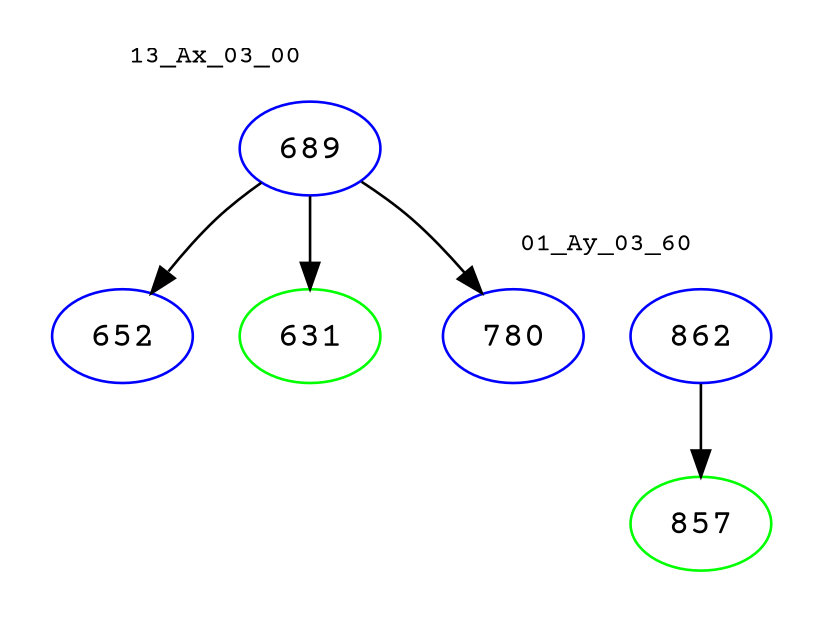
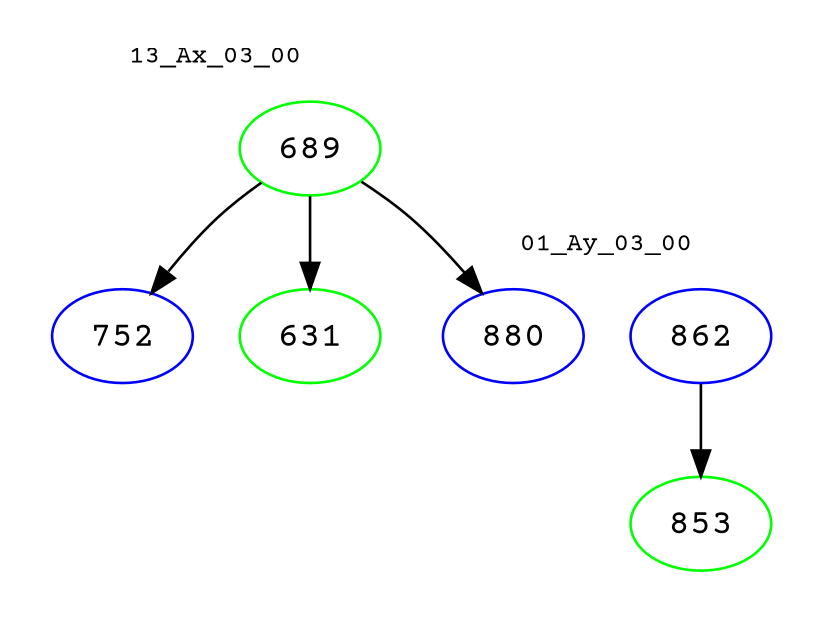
node "689": color blue -> green
cluster "01_Ay_03_60": label "01_Ay_03_60" -> "01_Ay_03_00"
node "652": label "652" -> "752"
node "780": label "780" -> "880"
node "857": label "857" -> "853"
